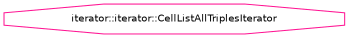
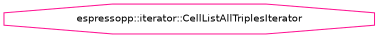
node "iterator::iterator::CellListAllTriplesIterator": label "iterator::iterator::CellListAllTriplesIterator" -> "espressopp::iterator::CellListAllTriplesIterator"
